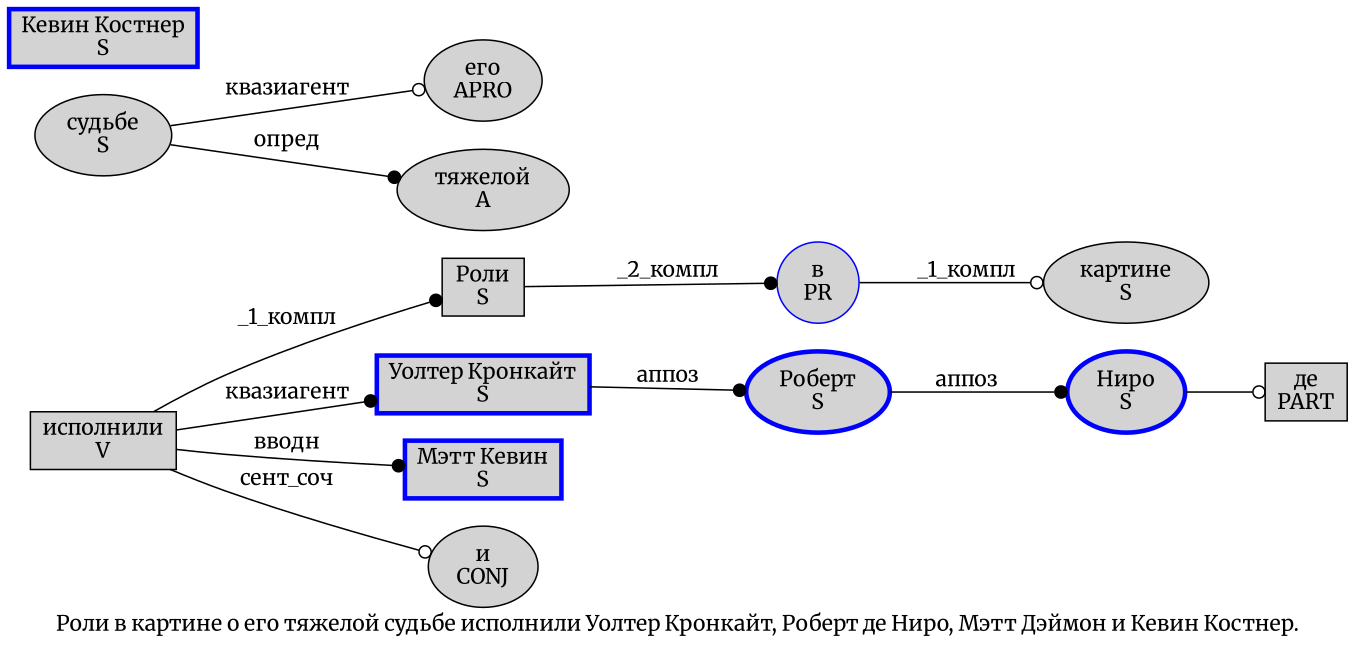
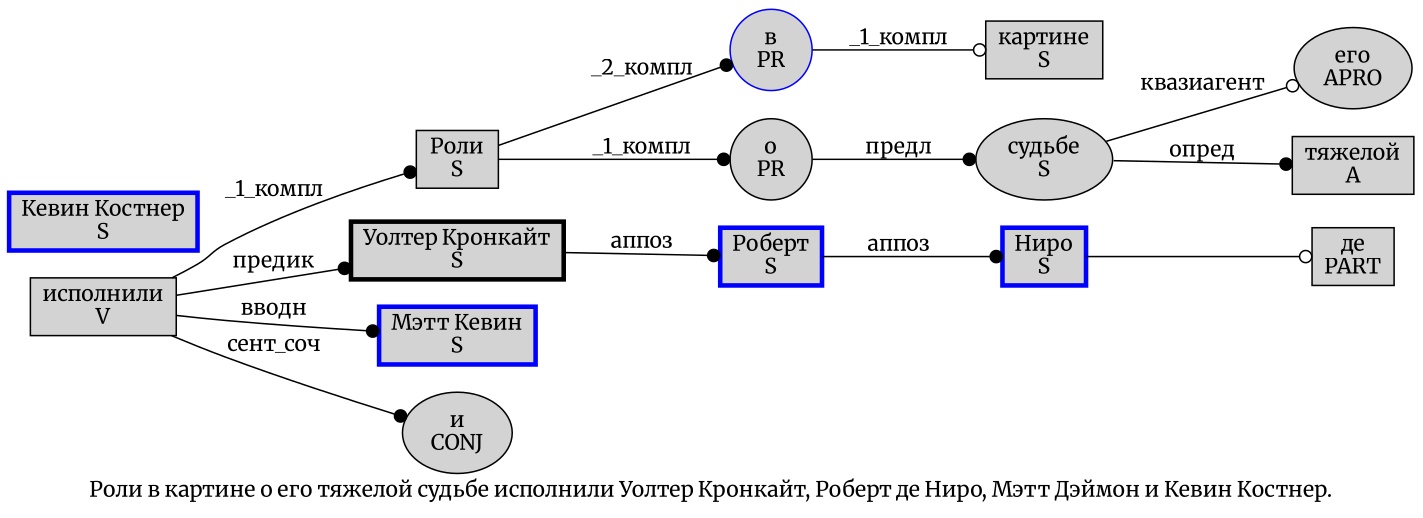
node "о PR": added
node "тяжелой A": shape ellipse -> box
node "картине S": shape ellipse -> box
node "Уолтер Кронкайт S": color blue -> black
node "Роберт S": shape ellipse -> box
node "Ниро S": shape ellipse -> box
edge "исполнили V" -> "Уолтер Кронкайт S": label "квазиагент" -> "предик"
edge "исполнили V" -> "и CONJ": arrowhead odot -> dot
